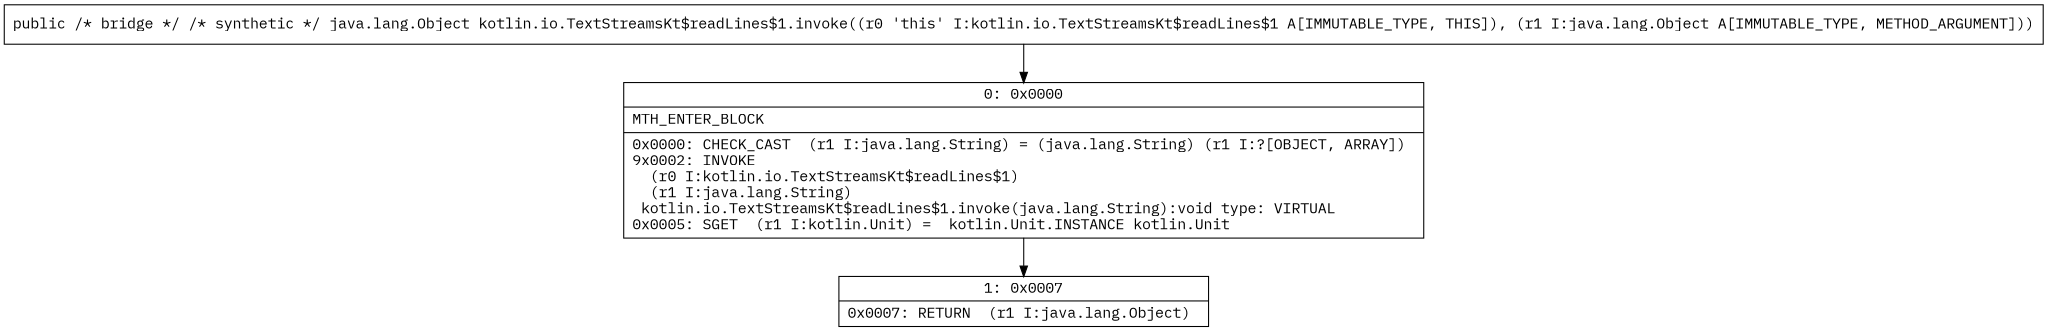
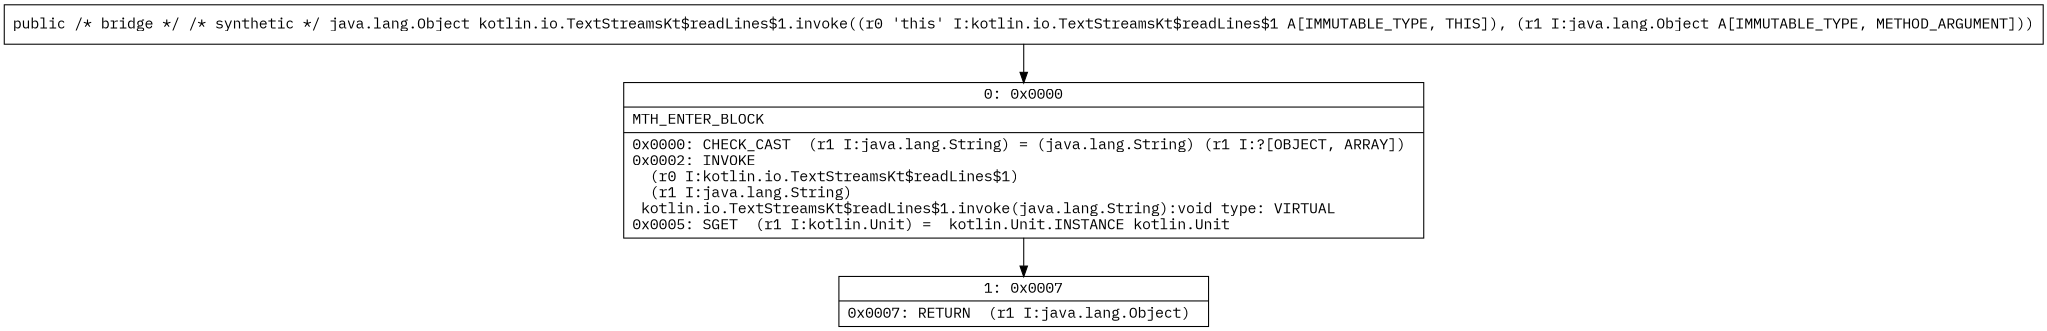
node "0: 0x0000": text "9x0002: INVOKE" -> "0x0002: INVOKE"
